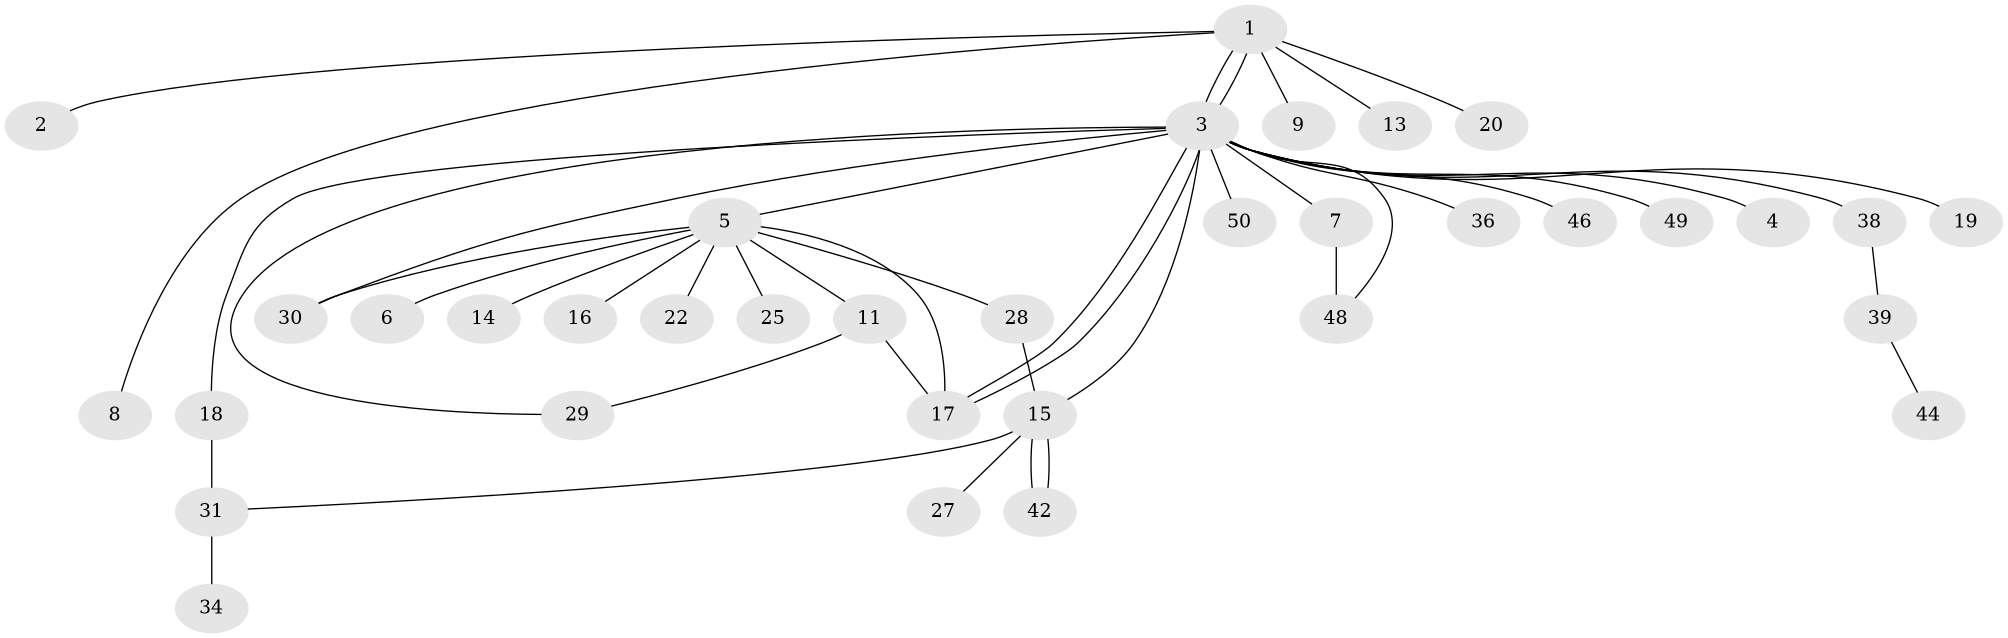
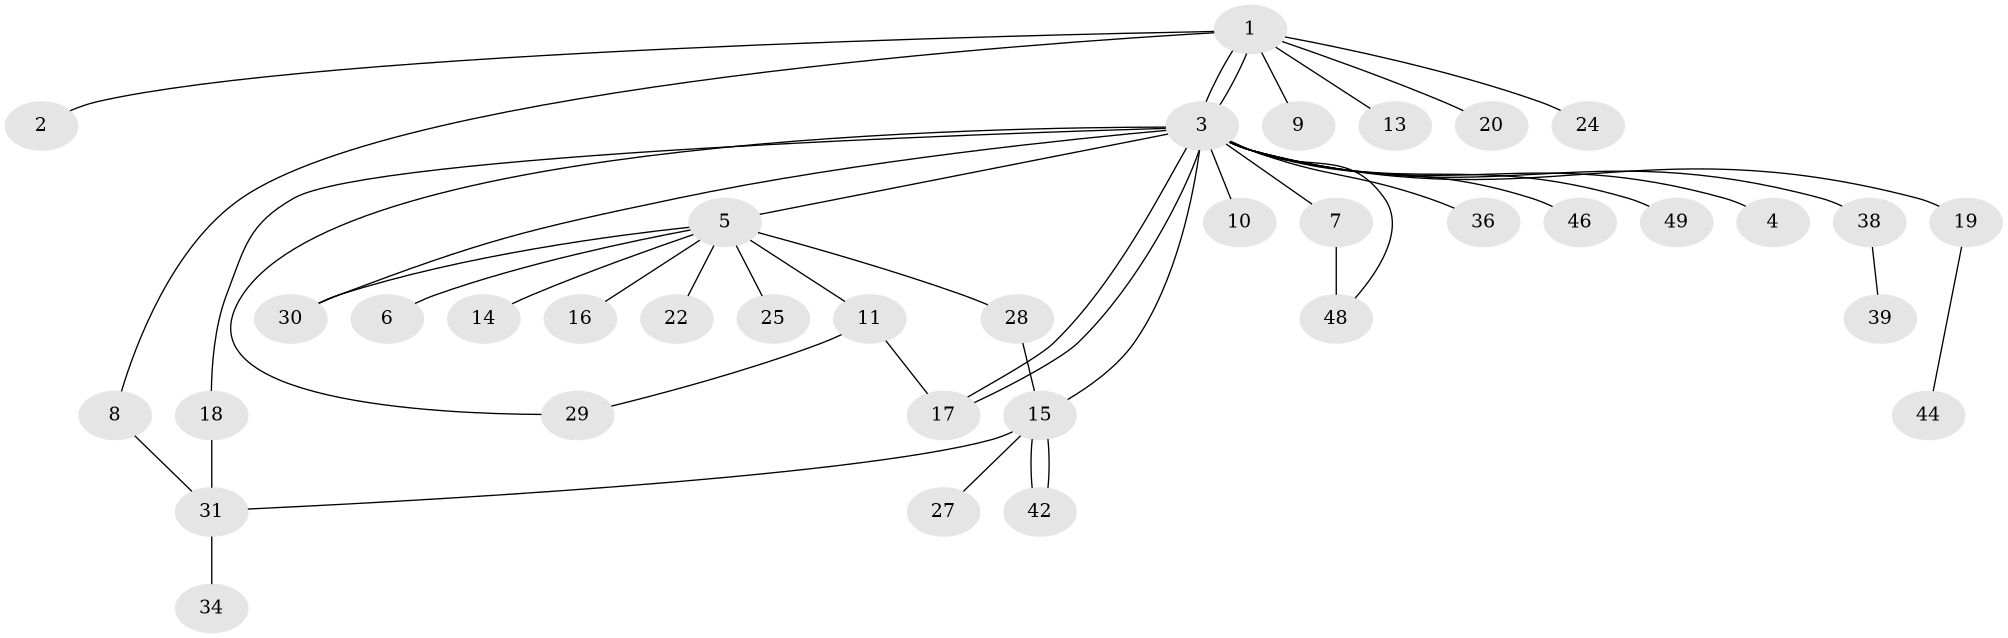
node "24": added
node "50": label "50" -> "10"
edge "5" -- "17": removed
edge "39" -- "44": now "19" -- "44"
edge "8" -- "31": added
